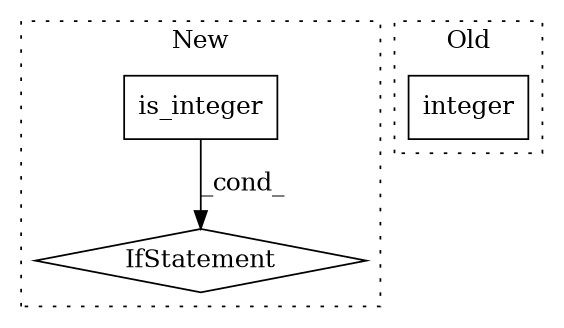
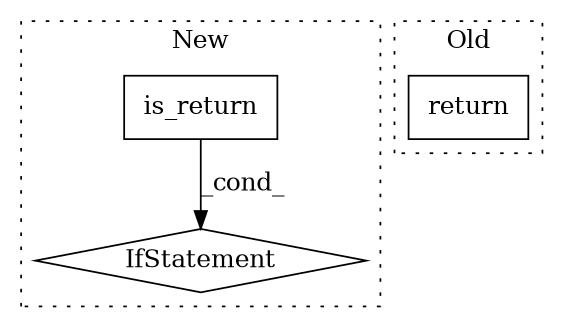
node "is_integer": label "is_integer" -> "is_return"
node "integer": label "integer" -> "return"
